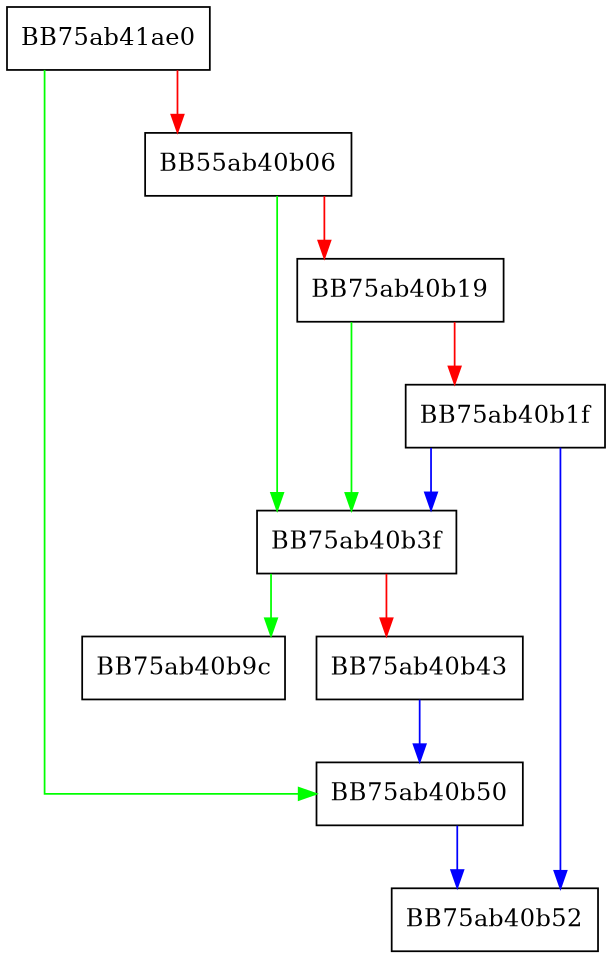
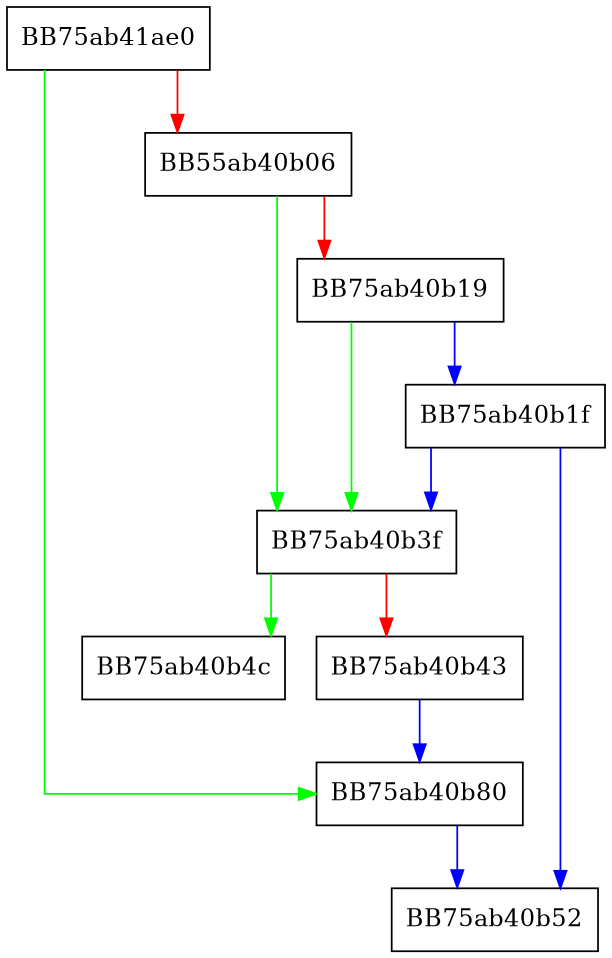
edge "BB75ab40b19" -> "BB75ab40b1f": color red -> blue
node "BB75ab40b9c": label "BB75ab40b9c" -> "BB75ab40b4c"
node "BB75ab40b50": label "BB75ab40b50" -> "BB75ab40b80"
